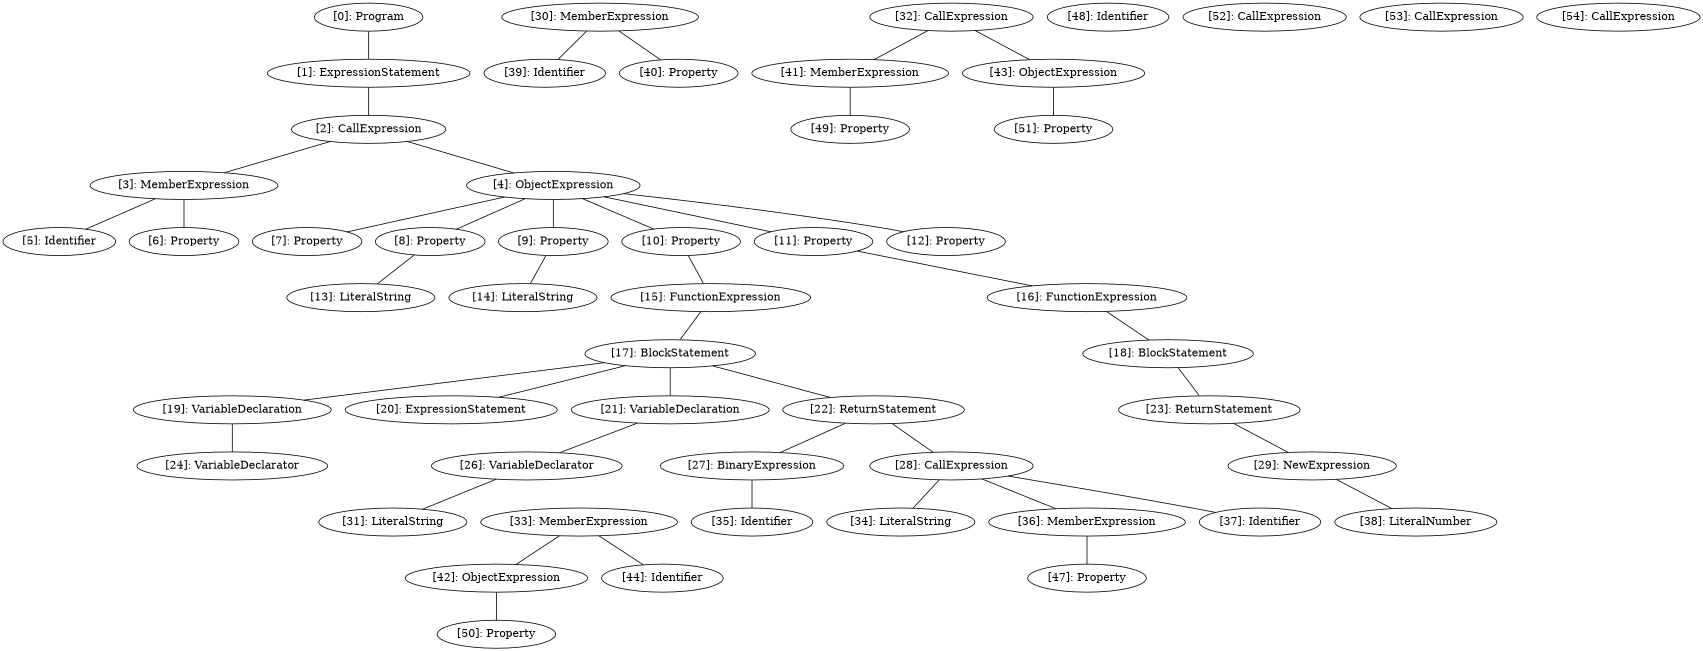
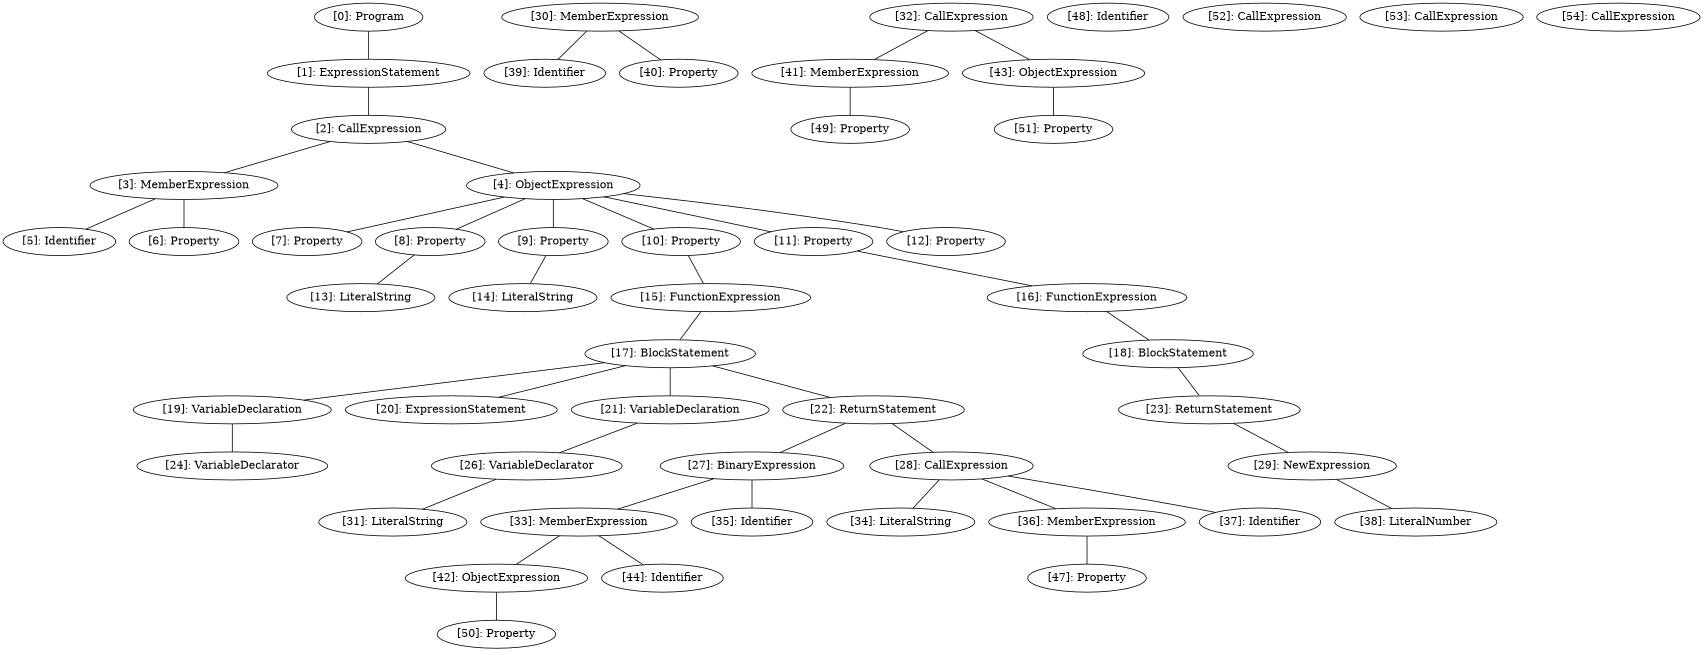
edge "[27]: BinaryExpression" -- "[33]: MemberExpression": added
